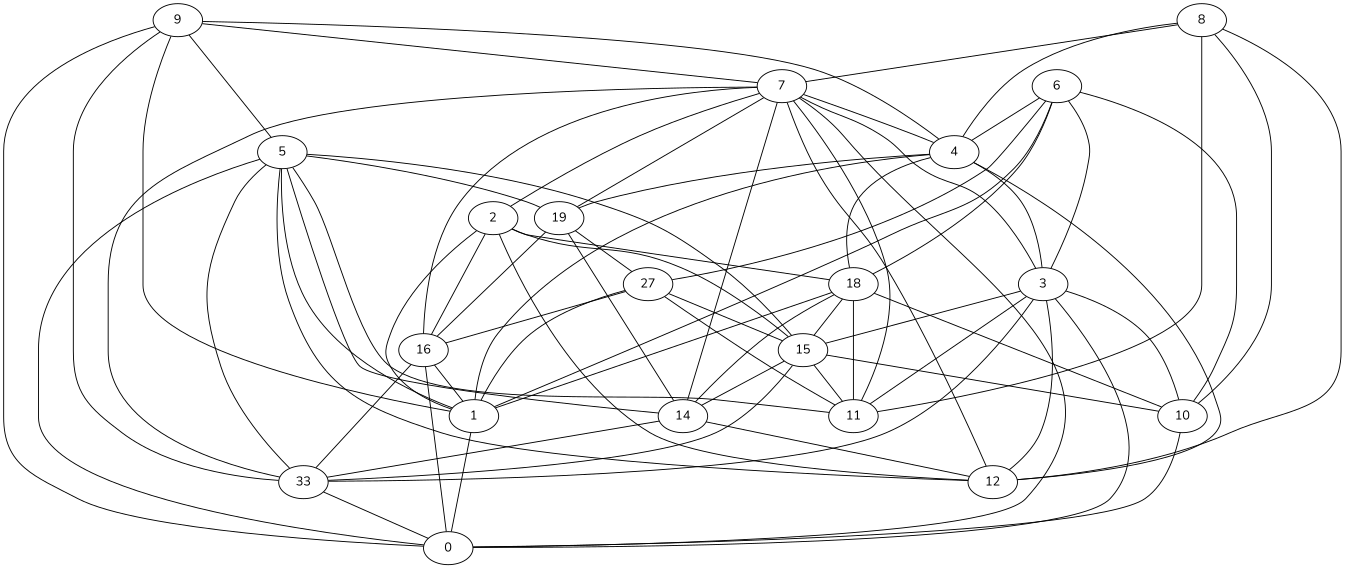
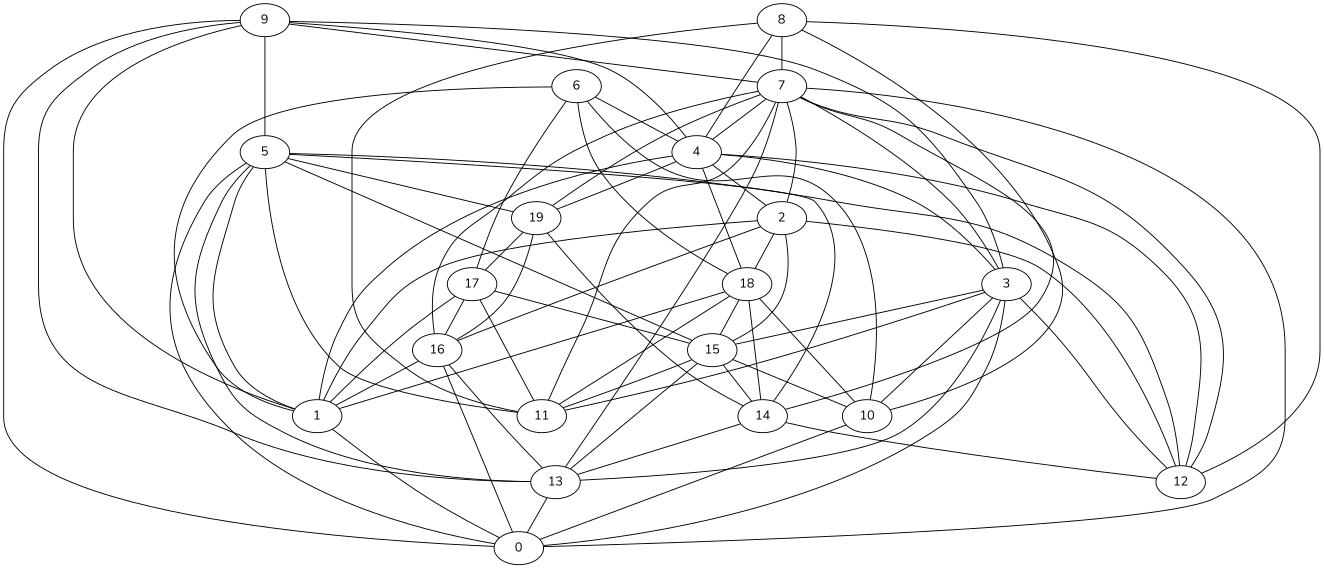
edge "6" -- "3": now "9" -- "3"
edge "4" -- "2": added
node "27": label "27" -> "17"
node "33": label "33" -> "13"
